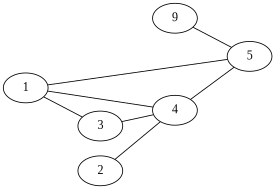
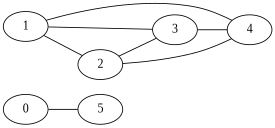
node "9": label "9" -> "0"
edge "3" -- "2": added
edge "5" -- "1": now "2" -- "1"
edge "5" -- "4": removed
